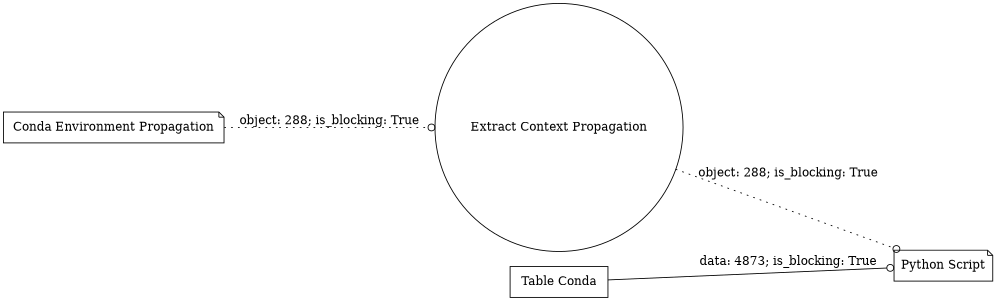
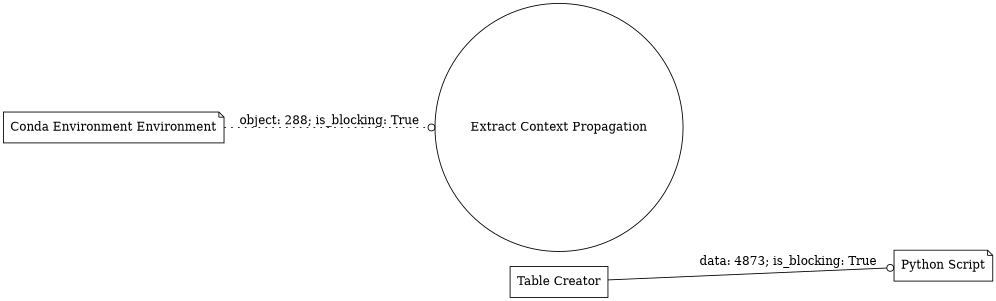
node "Conda Environment Propagation": label "Conda Environment Propagation" -> "Conda Environment Environment"
edge "Extract Context Propagation" -> "Python Script": removed, label "object: 288; is_blocking: True"
node "Table Conda": label "Table Conda" -> "Table Creator"
